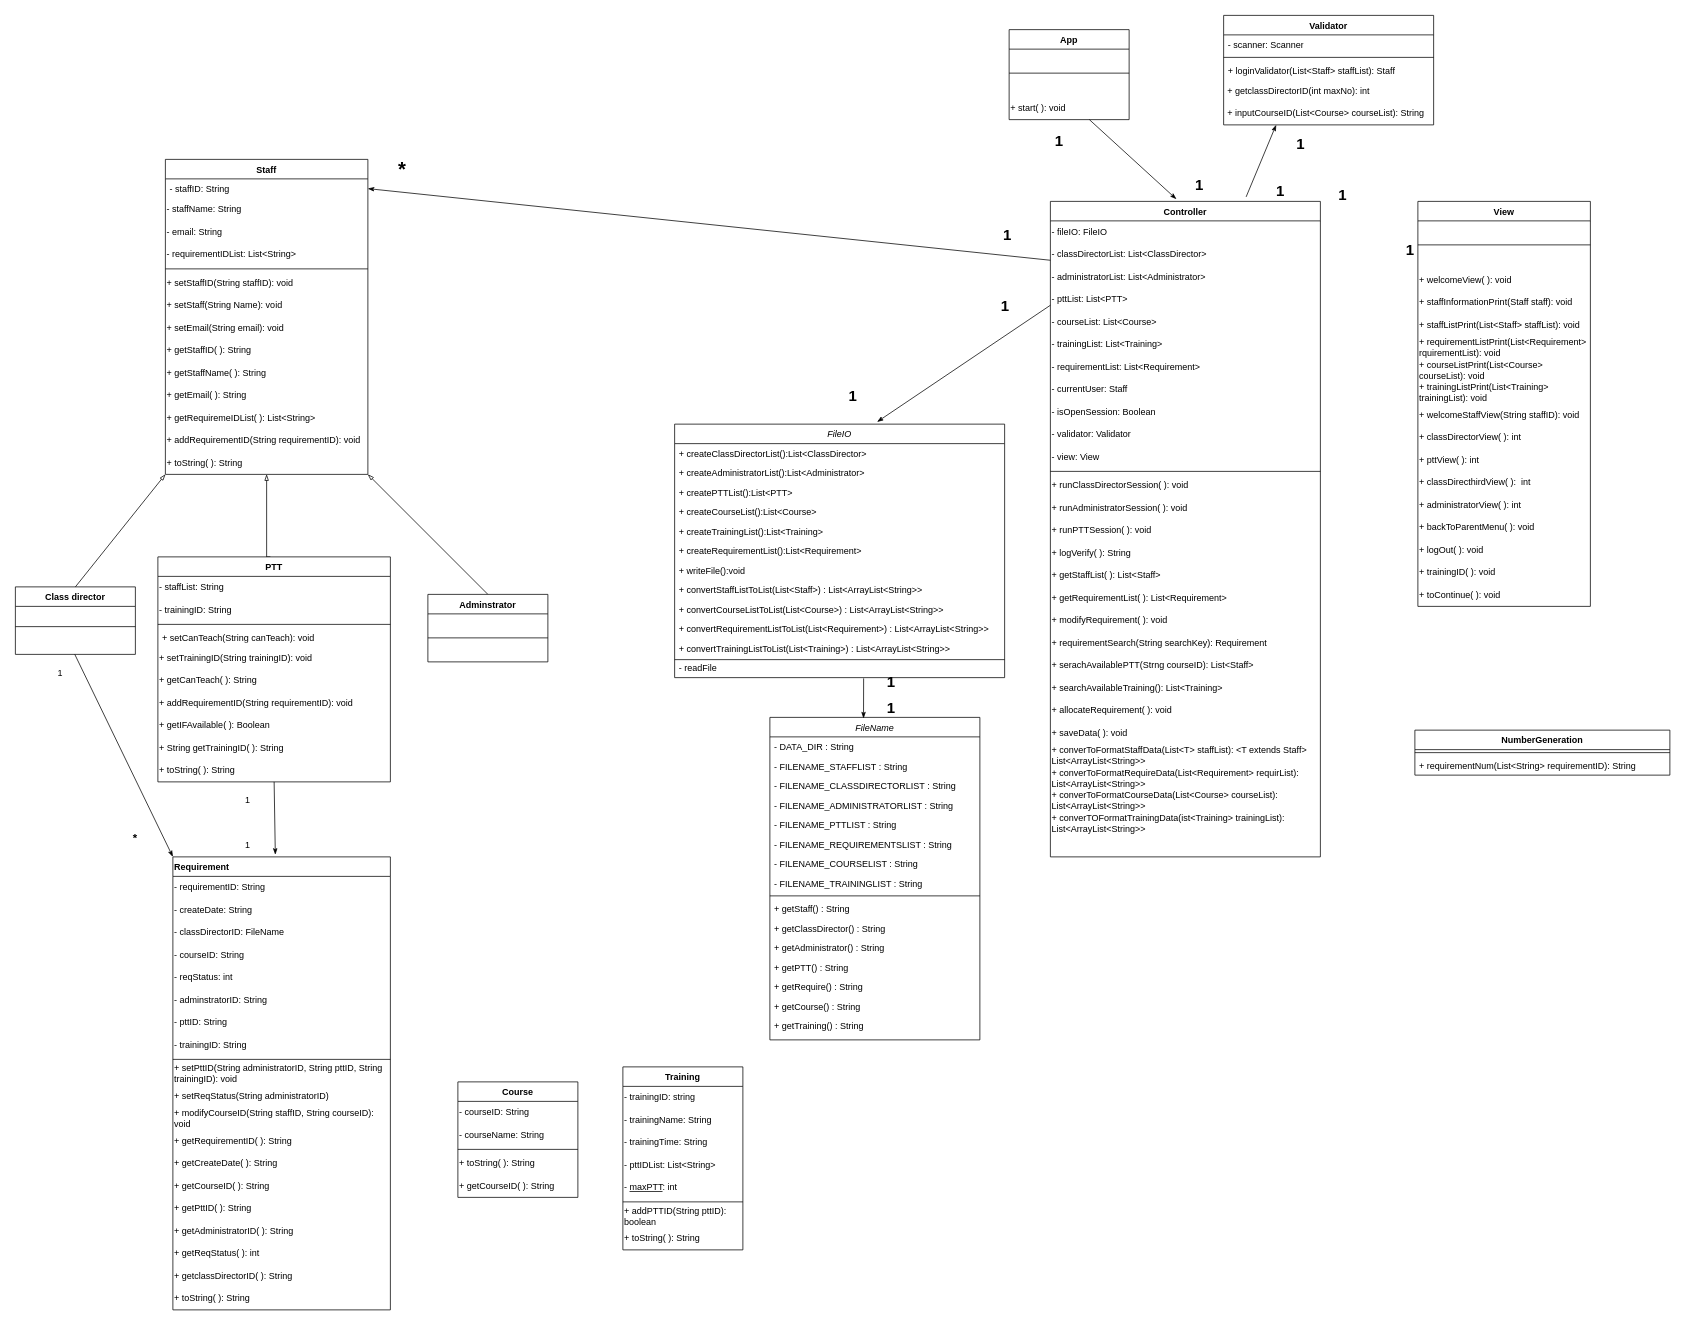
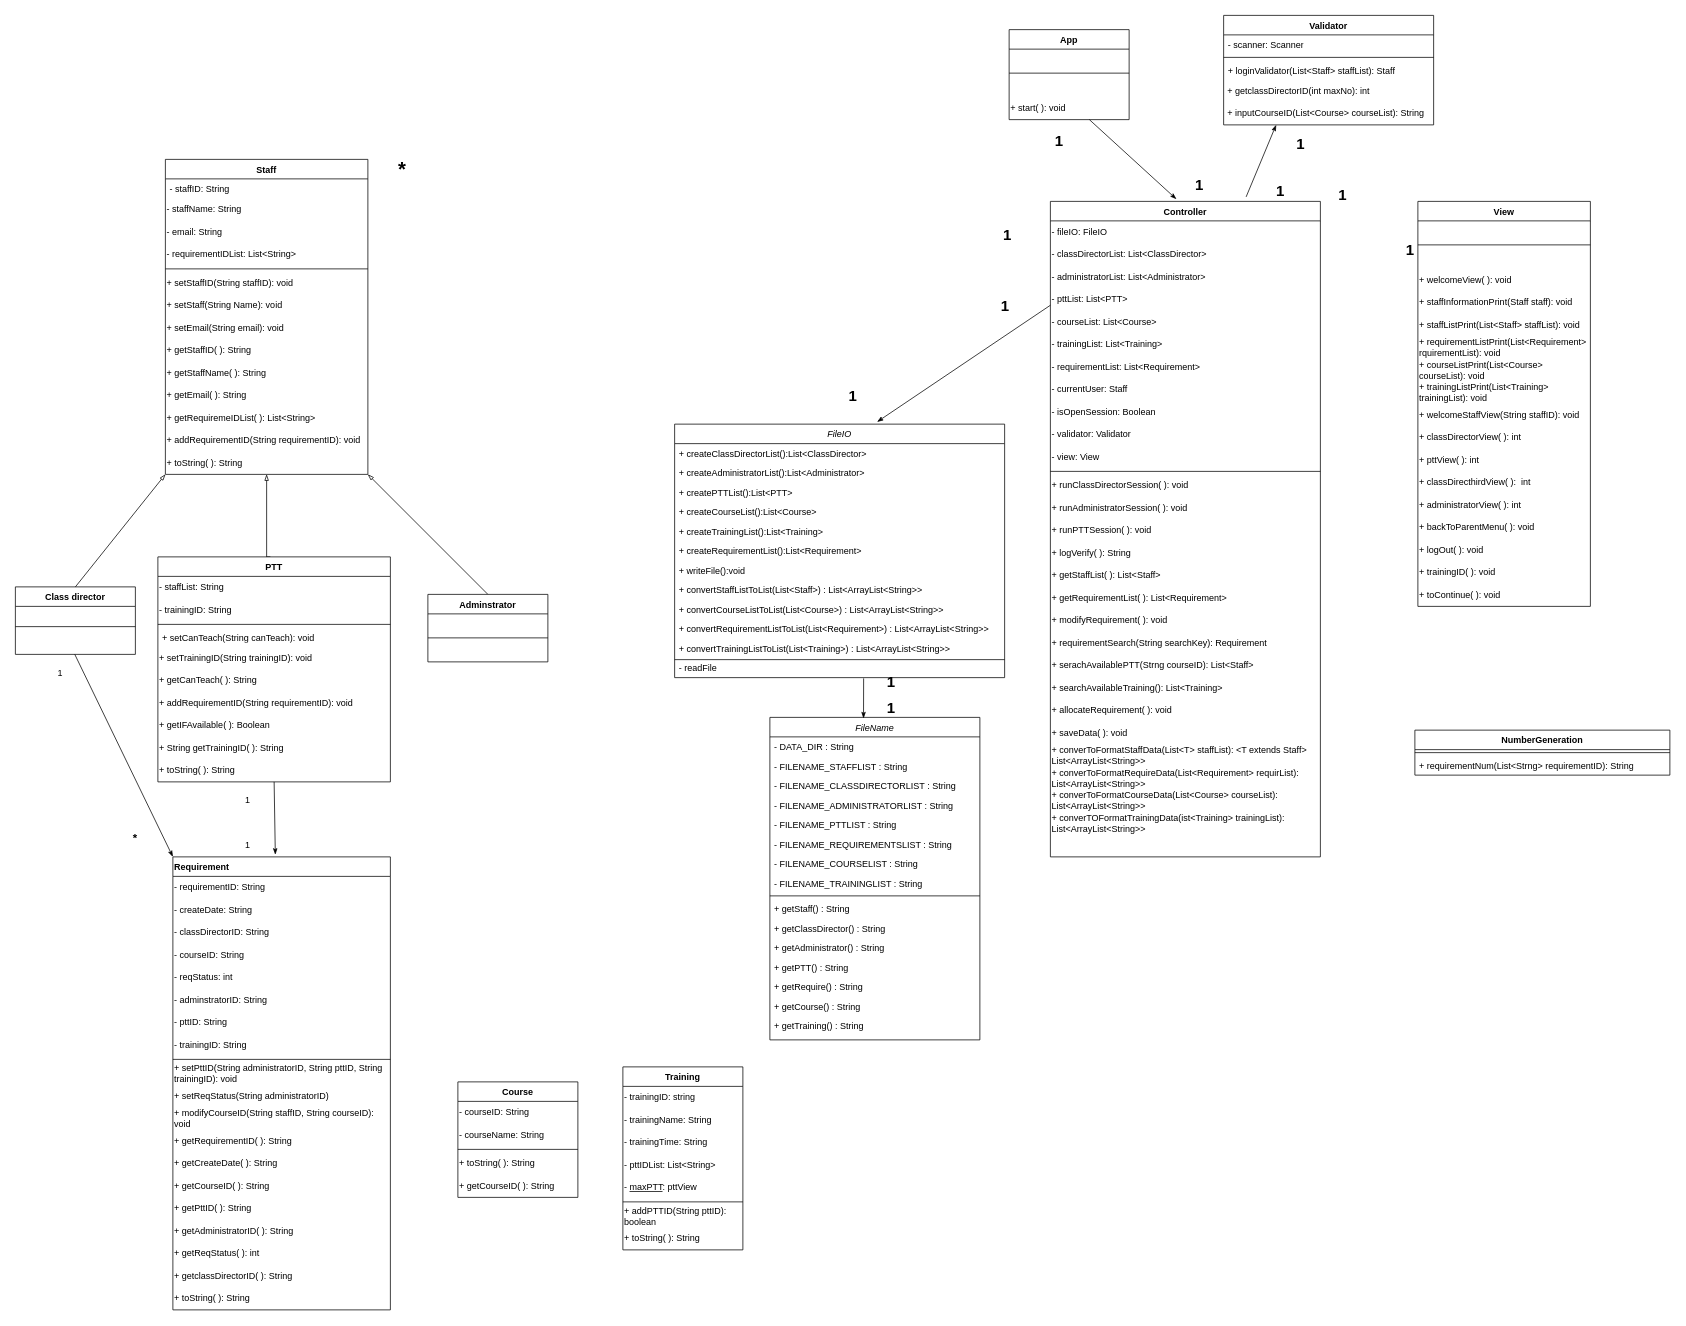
edge "- classDirectorList: List<ClassDirector>" -> "- staffID: String": removed
node "+ requirementNum(List<String> requirementID): String": label "+ requirementNum(List<String> requirementID): String" -> "+ requirementNum(List<Strng> requirementID): String"
node "- classDirectorID: FileName": label "- classDirectorID: FileName" -> "- classDirectorID: String"
node "- maxPTT: int": label "- maxPTT: int" -> "- maxPTT: pttView"
